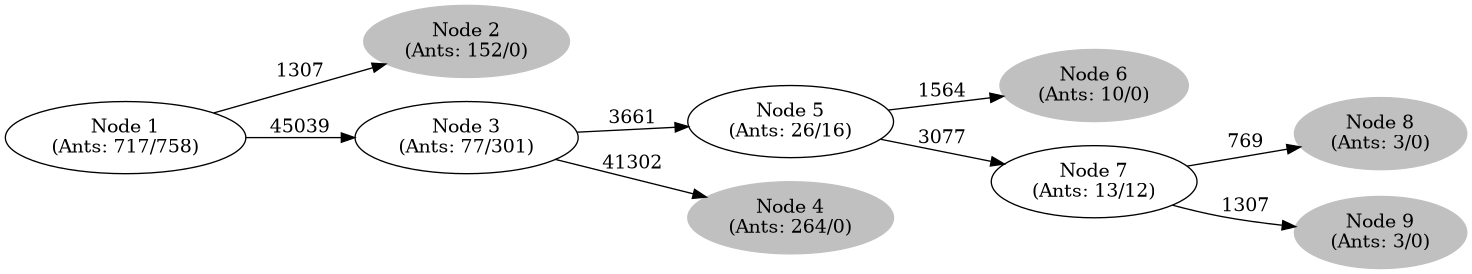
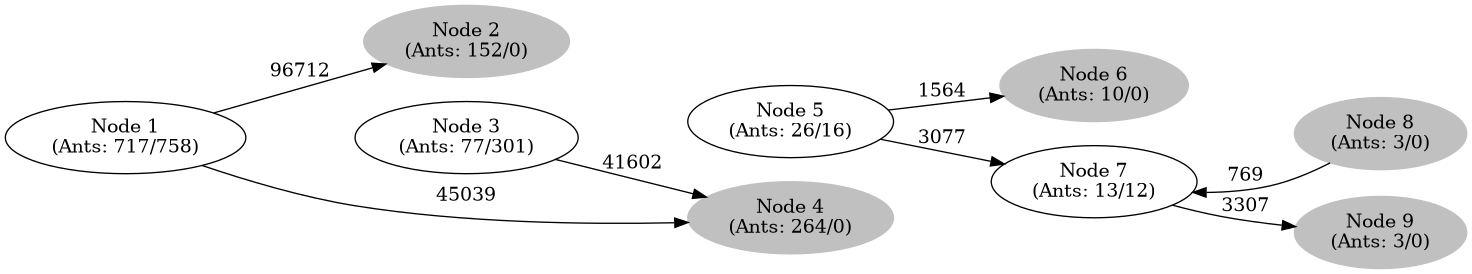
edge "Node 1 (Ants: 717/758)" -> "Node 2 (Ants: 152/0)": label "1307" -> "96712"
edge "Node 3 (Ants: 77/301)" -> "Node 5 (Ants: 26/16)": removed, label "3661"
edge "Node 1 (Ants: 717/758)" -> "Node 3 (Ants: 77/301)": now "Node 1 (Ants: 717/758)" -> "Node 4 (Ants: 264/0)"
edge "Node 7 (Ants: 13/12)" -> "Node 8 (Ants: 3/0)": reversed
edge "Node 3 (Ants: 77/301)" -> "Node 4 (Ants: 264/0)": label "41302" -> "41602"
edge "Node 7 (Ants: 13/12)" -> "Node 9 (Ants: 3/0)": label "1307" -> "3307"
